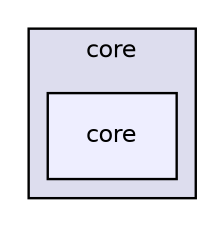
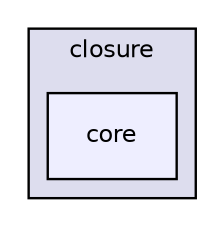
cluster "core": label "core" -> "closure"
